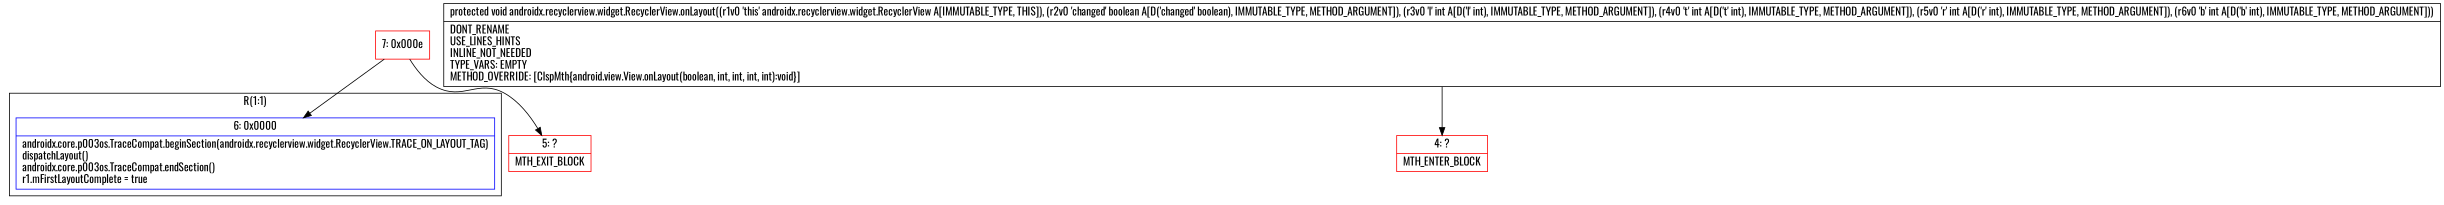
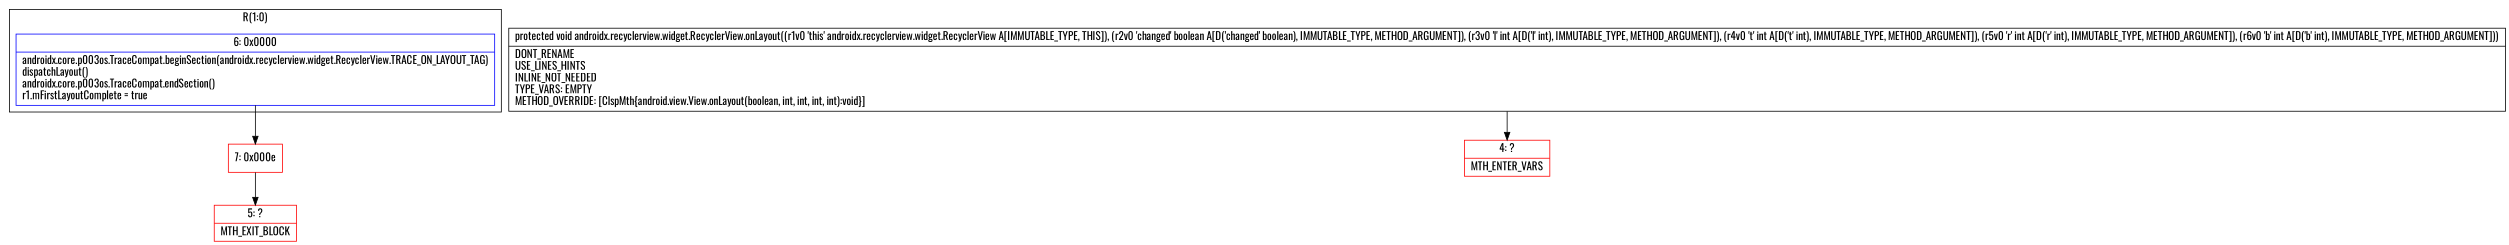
edge "7: 0x000e" -> "6: 0x0000": reversed
cluster "R(1:1)": label "R(1:1)" -> "R(1:0)"
node "4: ?": text "MTH_ENTER_BLOCK" -> "MTH_ENTER_VARS"
